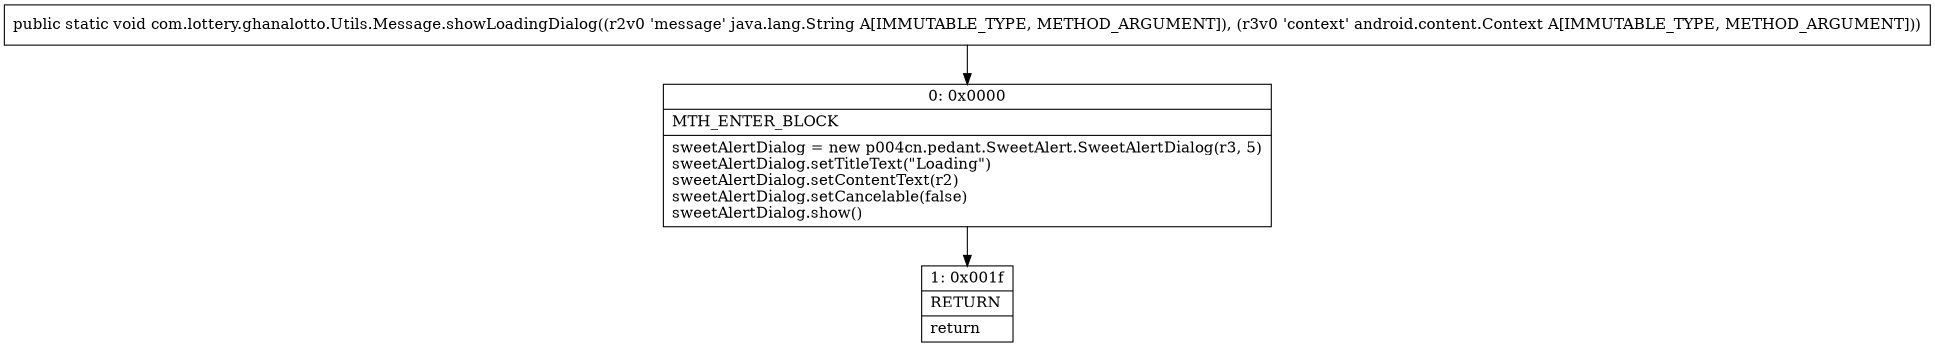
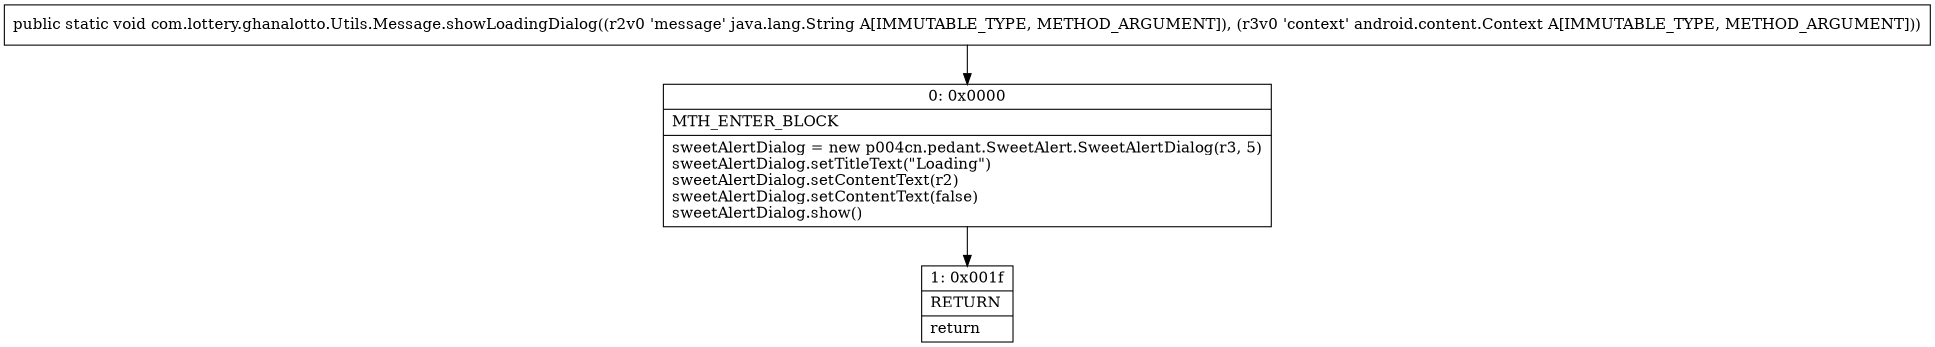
node "0: 0x0000": text "sweetAlertDialog.setCancelable(false)" -> "sweetAlertDialog.setContentText(false)"
